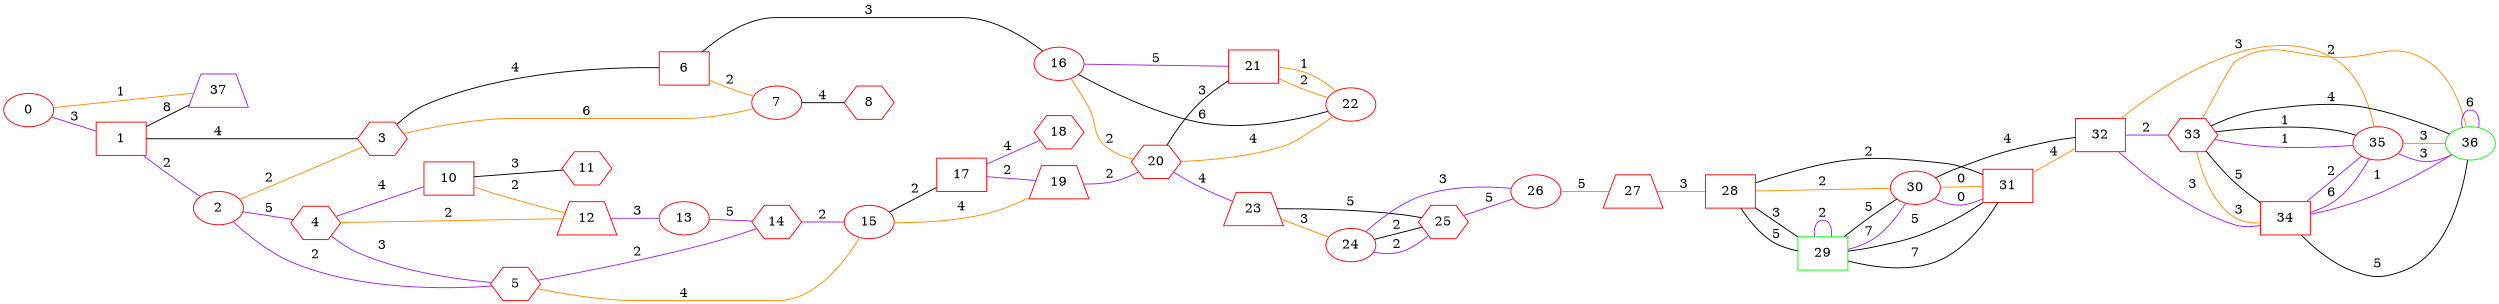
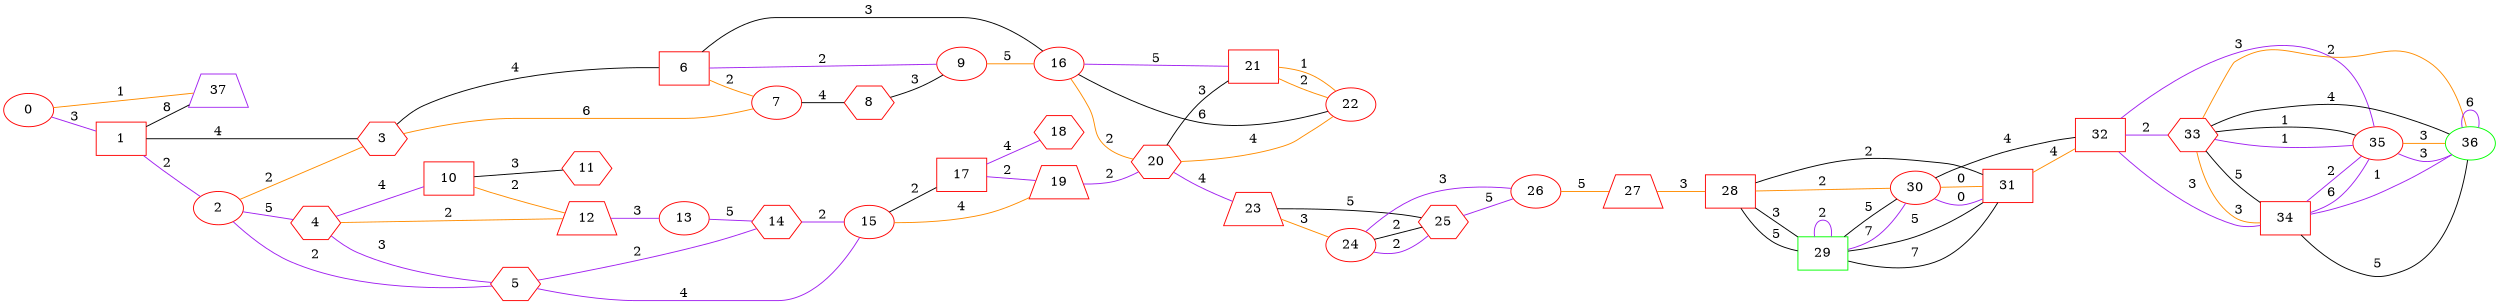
edge "32" -- "35": color darkorange -> purple
node "9": added
edge "15" -- "5": color darkorange -> purple
